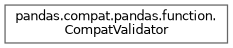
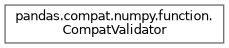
node "pandas.compat.pandas.function. CompatValidator": label "pandas.compat.pandas.function. CompatValidator" -> "pandas.compat.numpy.function. CompatValidator"
